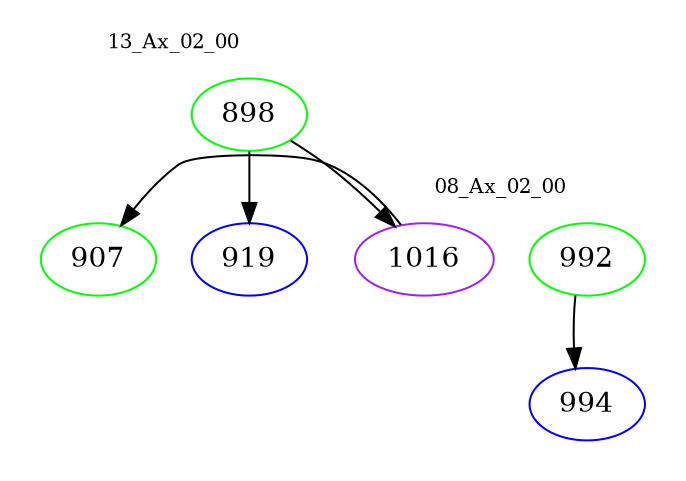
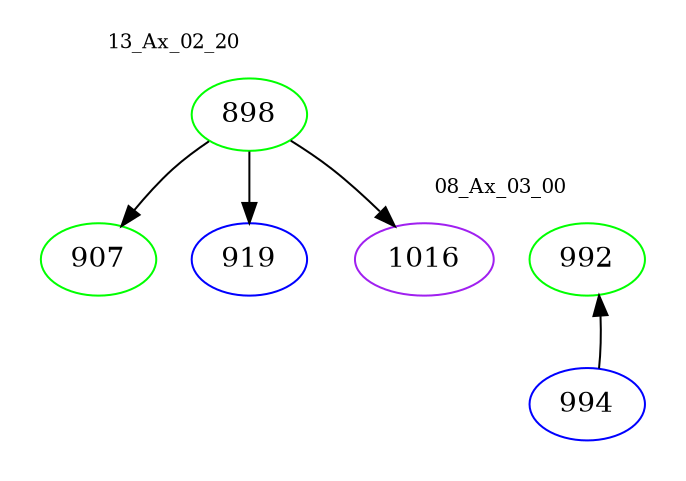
cluster "13_Ax_02_00": label "13_Ax_02_00" -> "13_Ax_02_20"
edge "1016" -> "907": now "898" -> "907"
cluster "08_Ax_02_00": label "08_Ax_02_00" -> "08_Ax_03_00"
edge "992" -> "994": reversed
